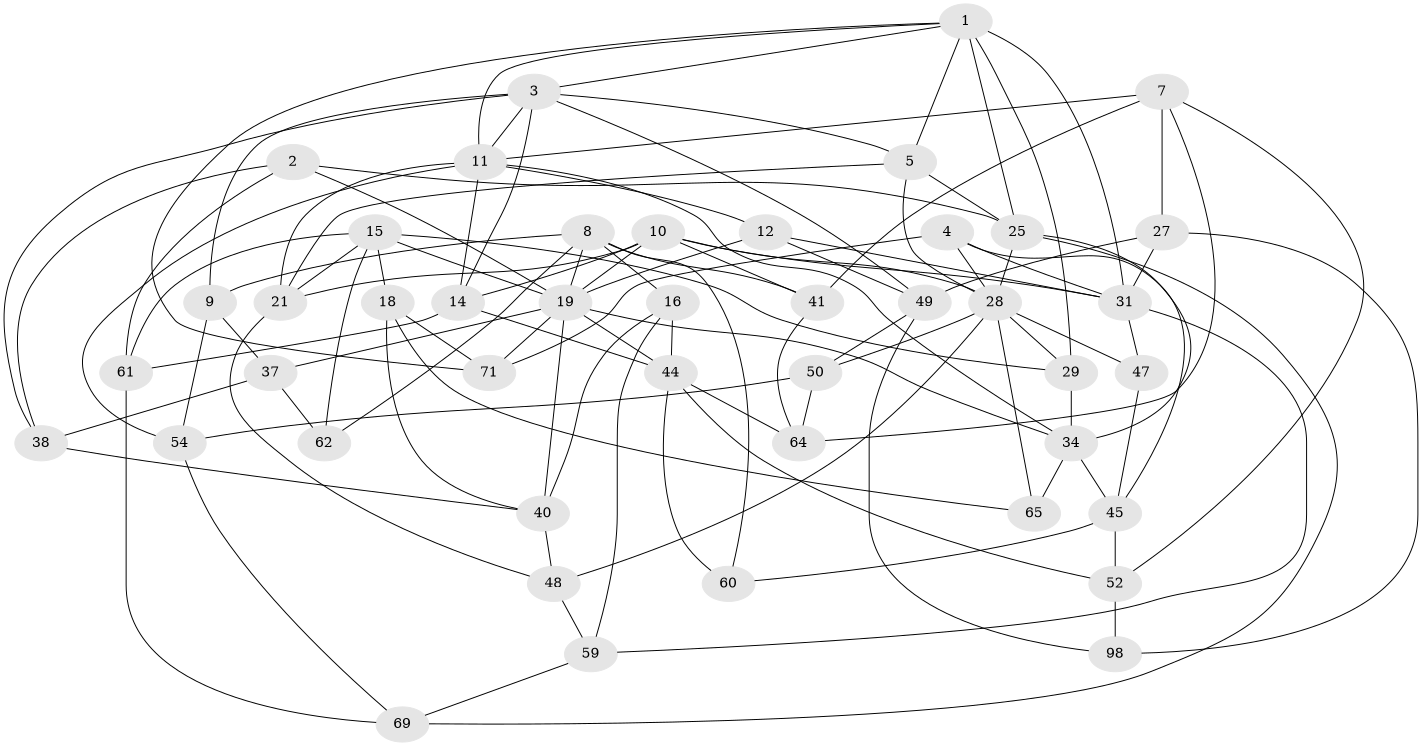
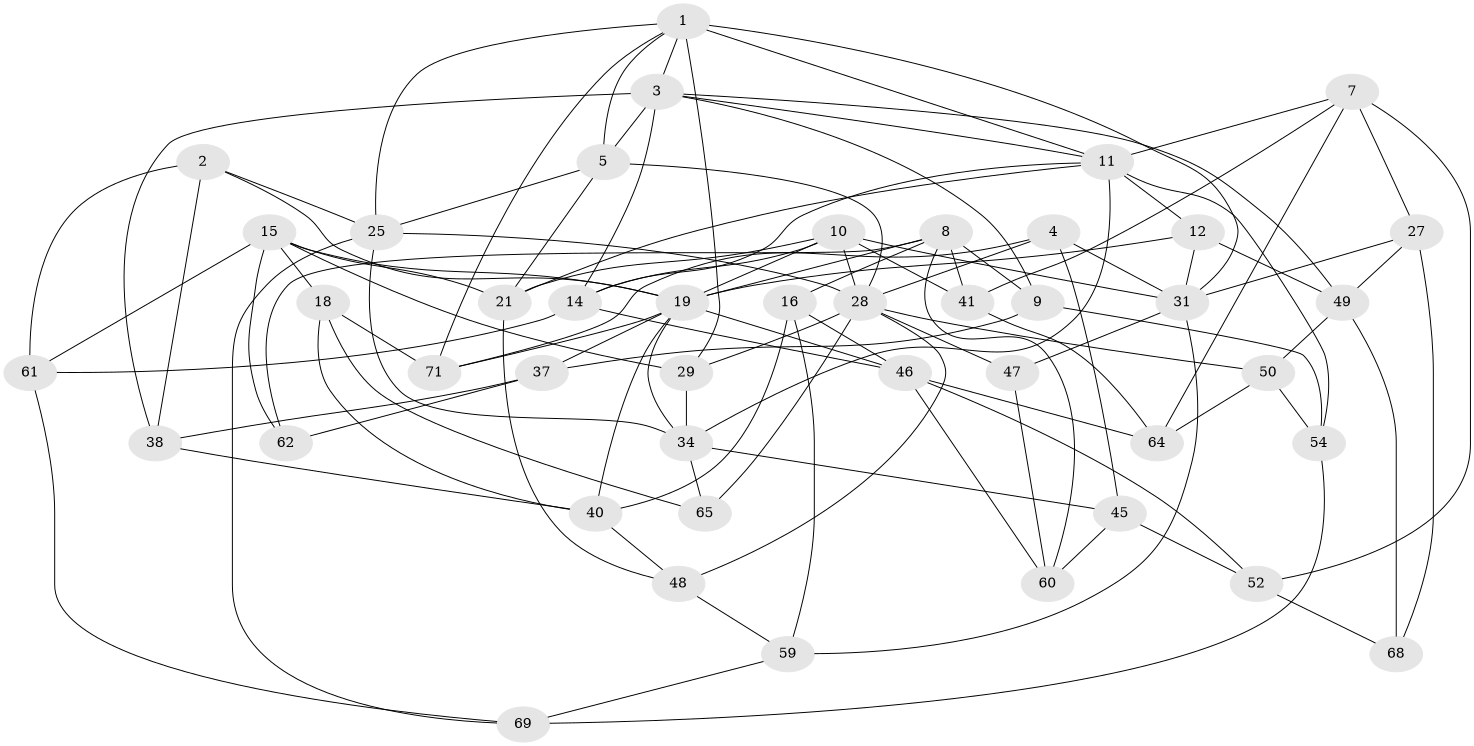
node "44": label "44" -> "46"
edge "47" -- "45": now "47" -- "60"
node "98": label "98" -> "68"
